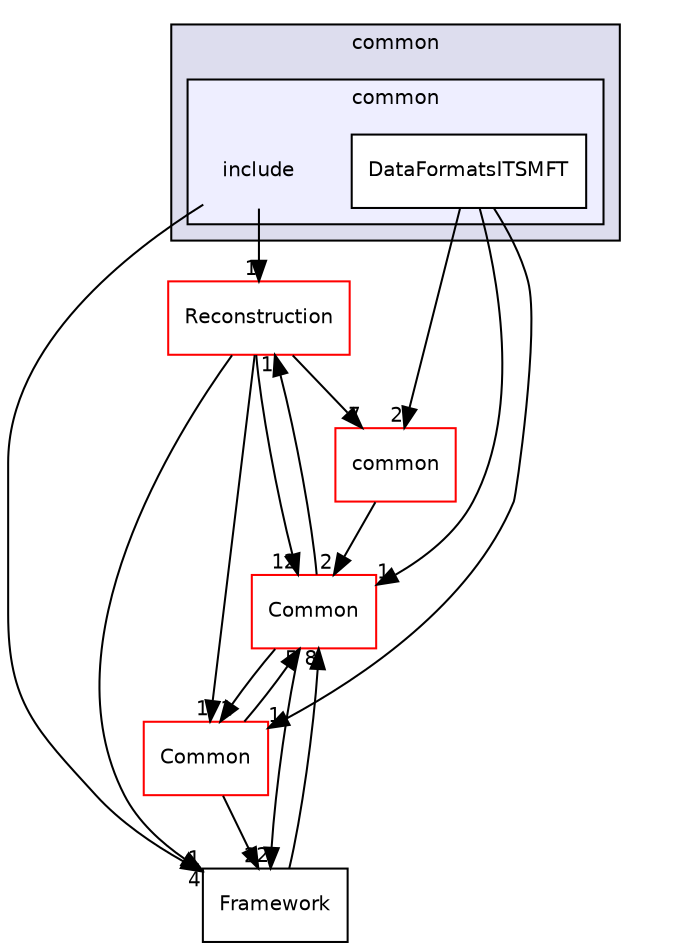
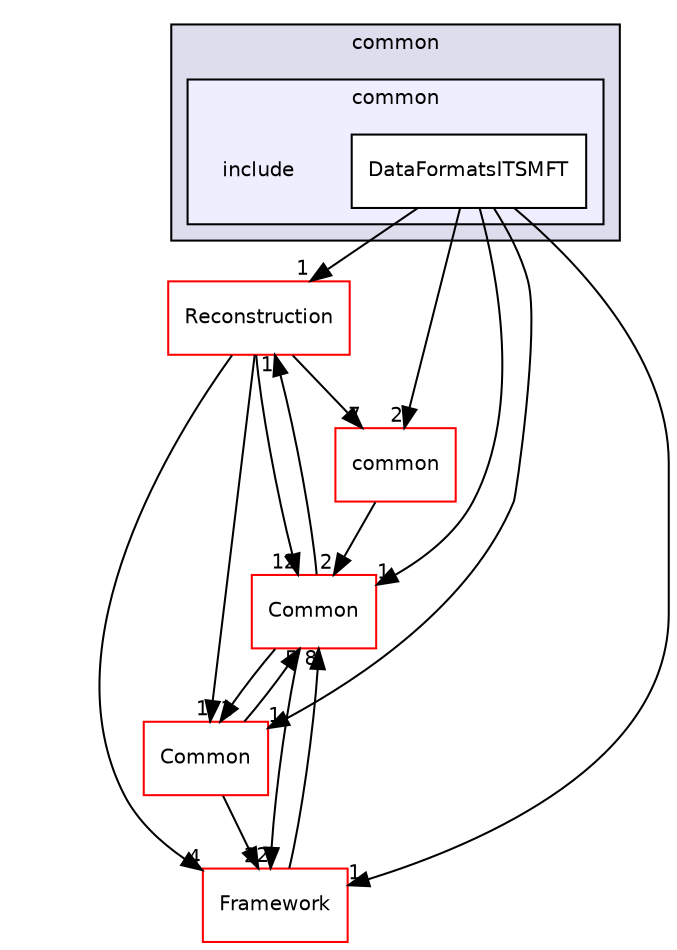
edge "include" -> "Reconstruction": now "DataFormatsITSMFT" -> "Reconstruction"
edge "include" -> "Framework": now "DataFormatsITSMFT" -> "Framework"
node "Framework": color black -> red
